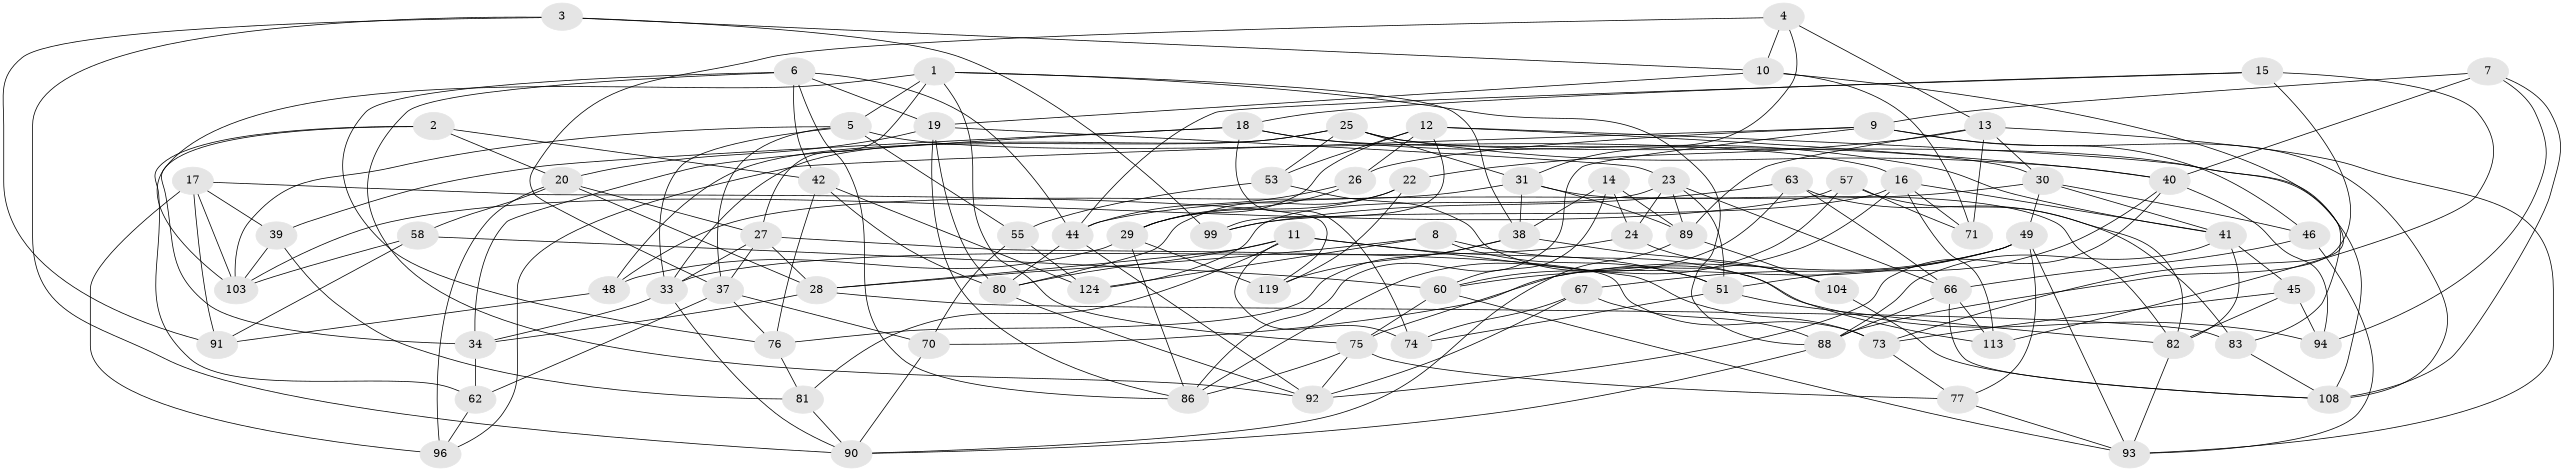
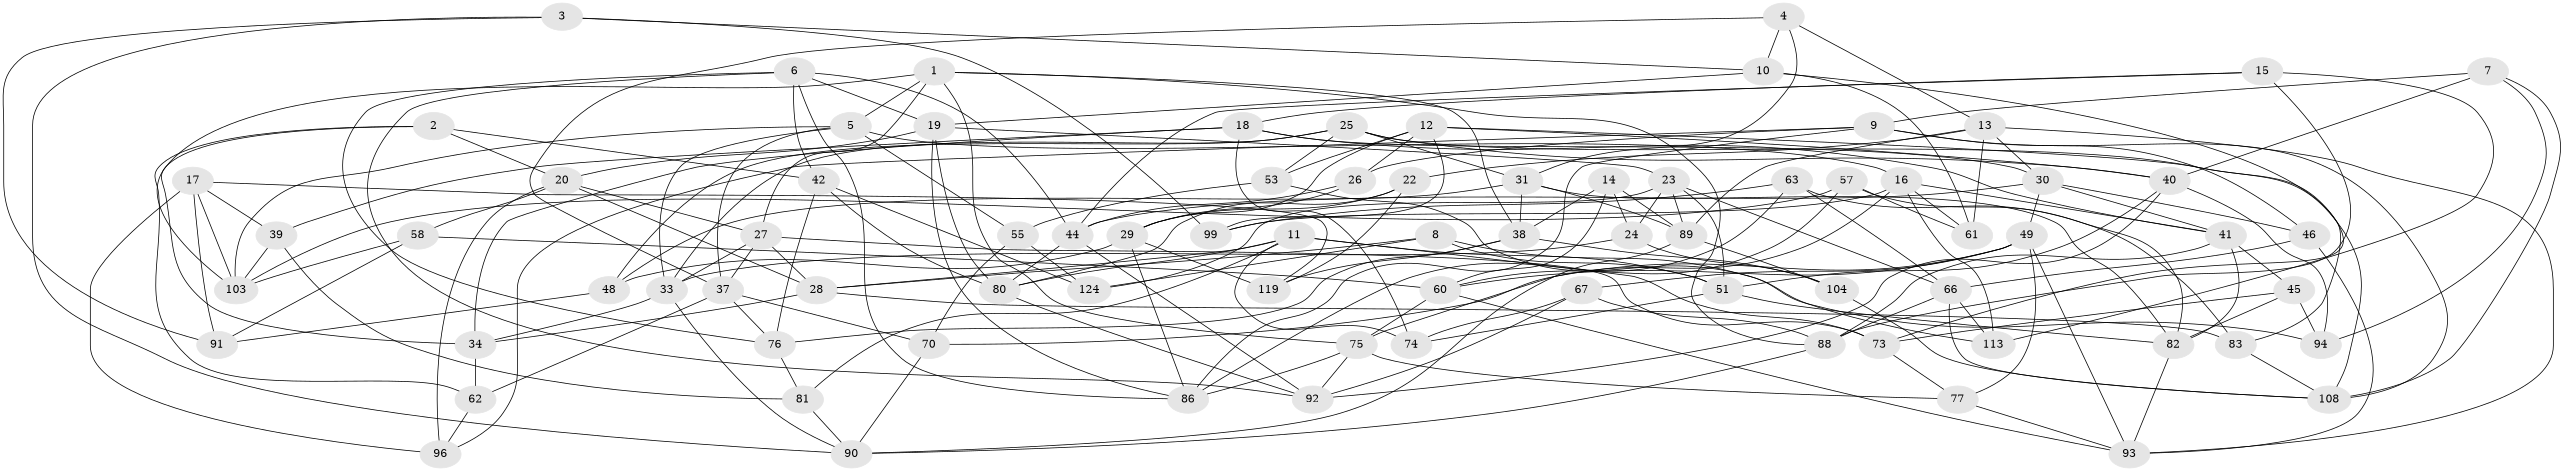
node "71": label "71" -> "61"
